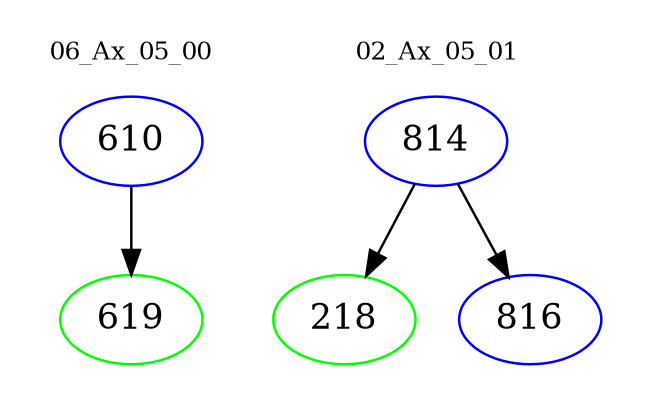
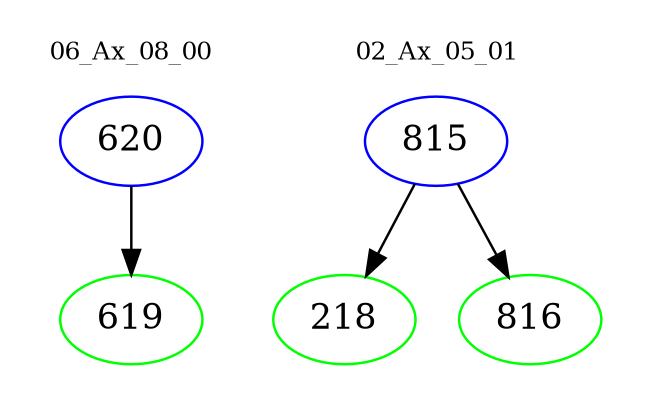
cluster "06_Ax_05_00": label "06_Ax_05_00" -> "06_Ax_08_00"
node "610": label "610" -> "620"
node "814": label "814" -> "815"
node "816": color blue -> green
